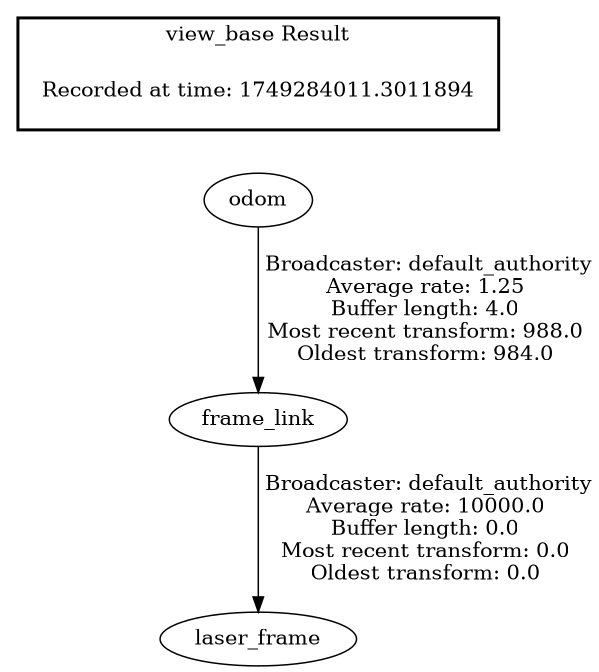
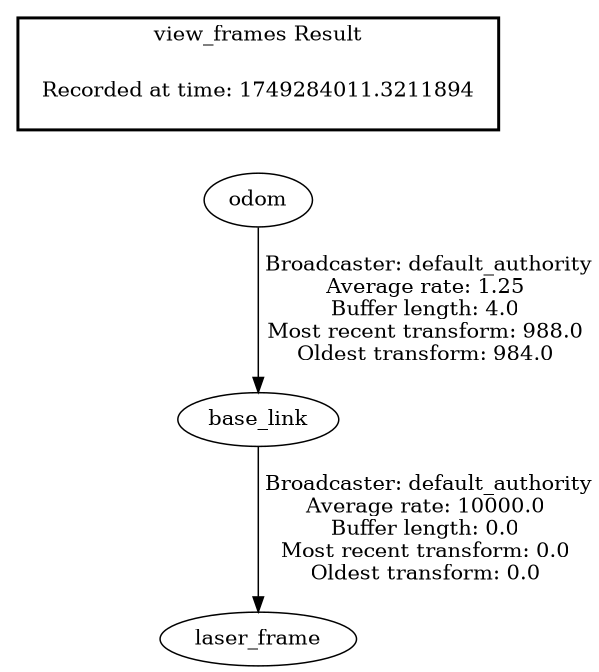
cluster "view_base Result": label "view_base Result" -> "view_frames Result"
node "Recorded at time: 1749284011.3011894": label "Recorded at time: 1749284011.3011894" -> "Recorded at time: 1749284011.3211894"
node "frame_link": label "frame_link" -> "base_link"
